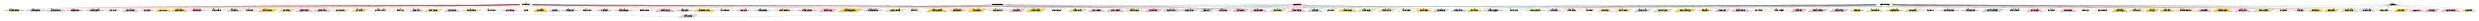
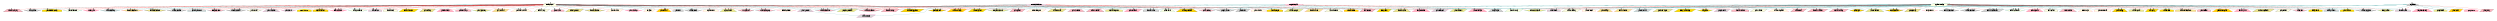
node "Capt Cazneau": added
